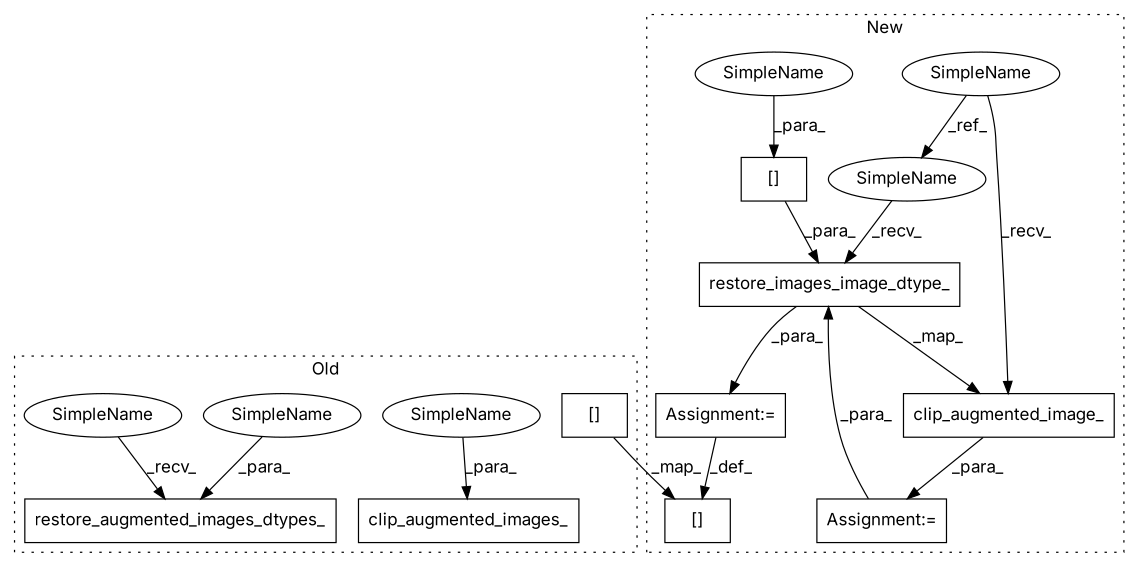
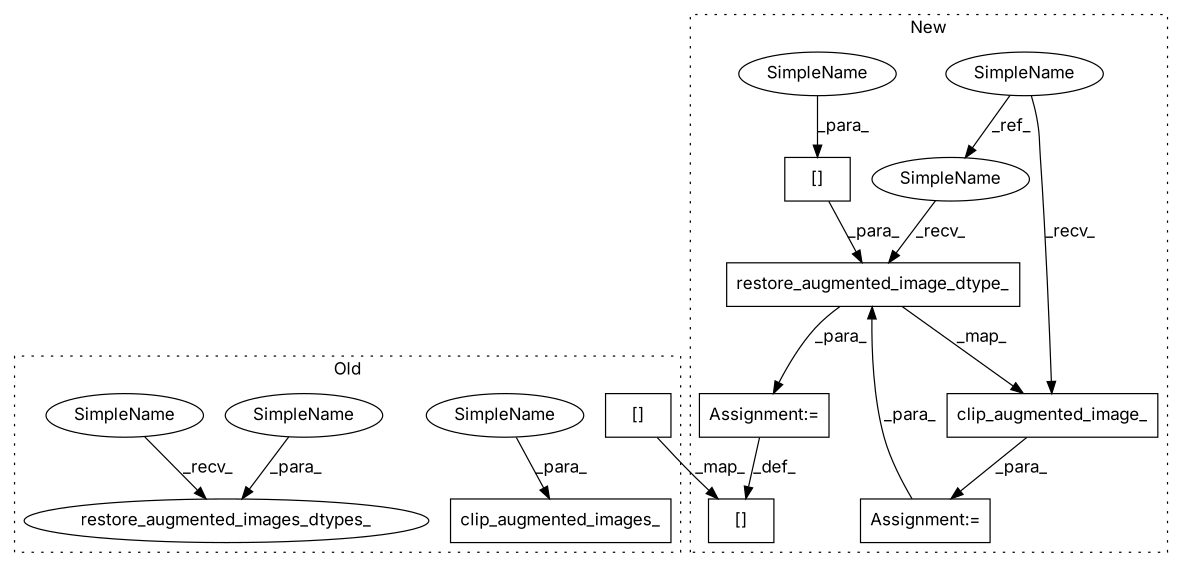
node "restore_images_image_dtype_": label "restore_images_image_dtype_" -> "restore_augmented_image_dtype_"
node "restore_augmented_images_dtypes_": shape box -> ellipse
